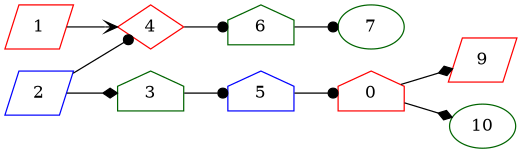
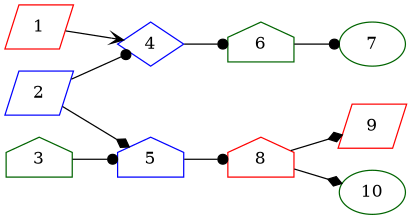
node "4": color red -> blue
edge "2" -> "3": now "2" -> "5"
node "0": label "0" -> "8"
